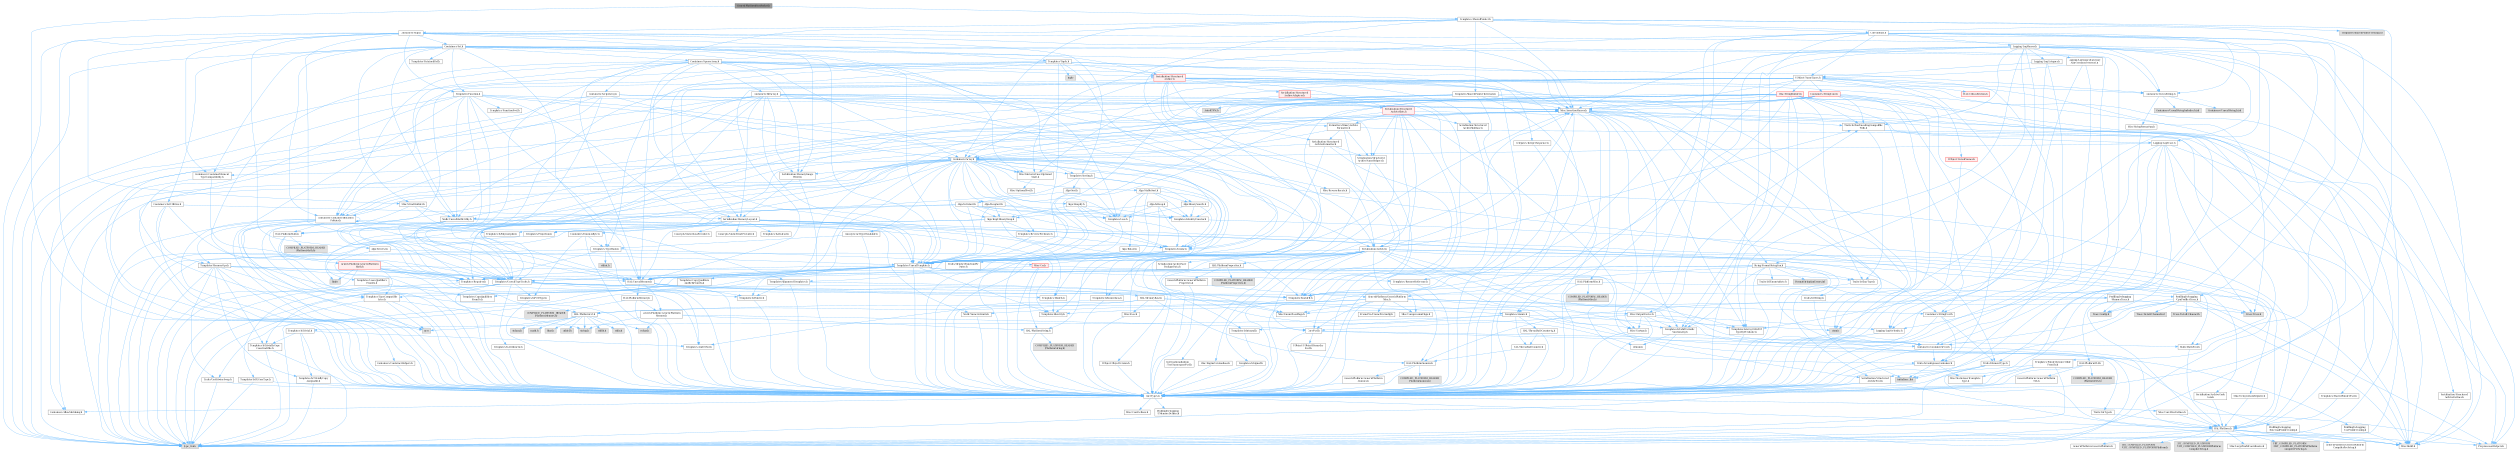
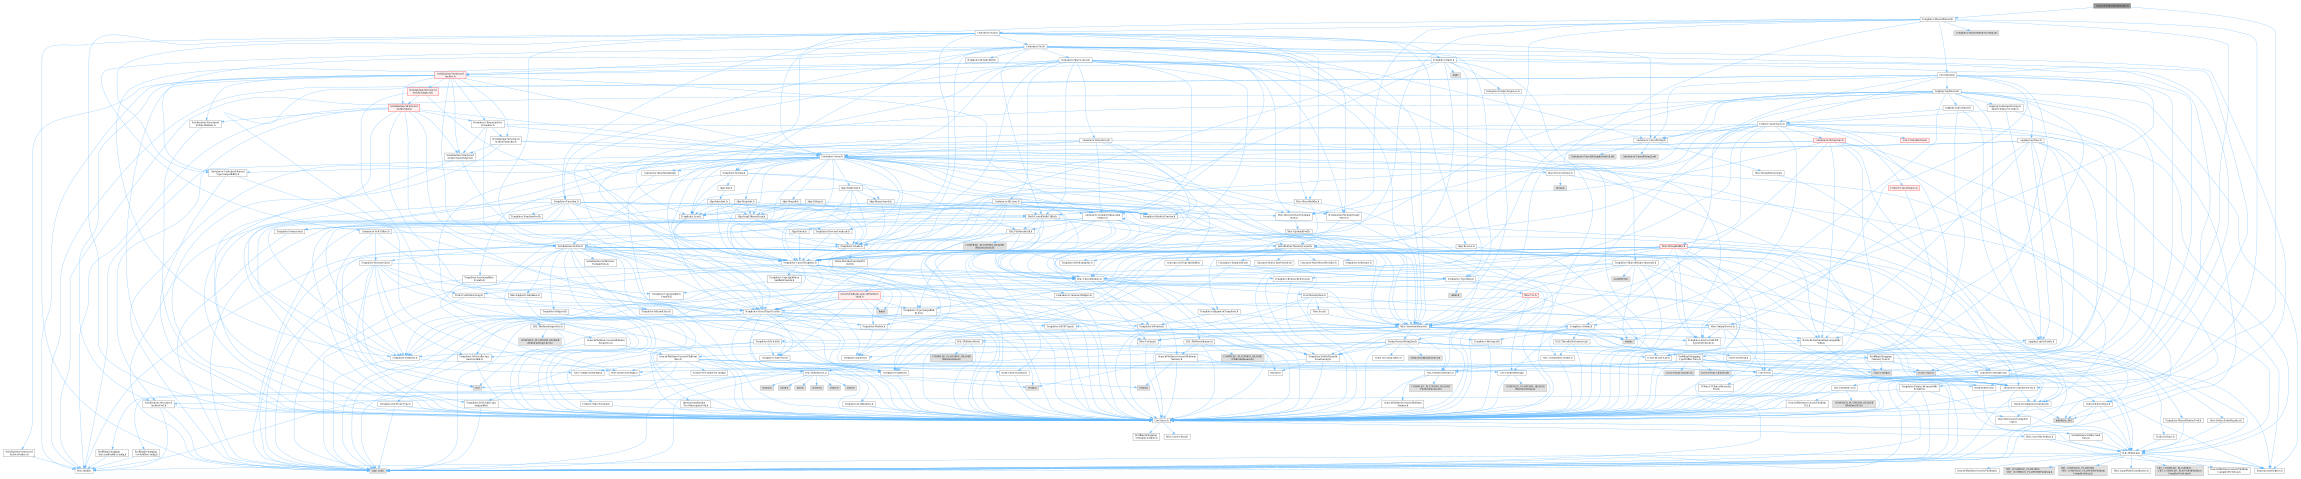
edge "Containers/StringConv.h" -> "Containers/ContainerAllocation Policies.h": removed
edge "Templates/Function.h" -> "Templates/Invoke.h": now "HAL/PlatformMath.h" -> "Templates/Invoke.h"
edge "Traits/IsCharEncodingCompatible With.h" -> "Logging/LogTrace.h": reversed
node "iterator": added
edge "CoreTypes.h" -> "Containers/AllowShrinking.h": reversed
